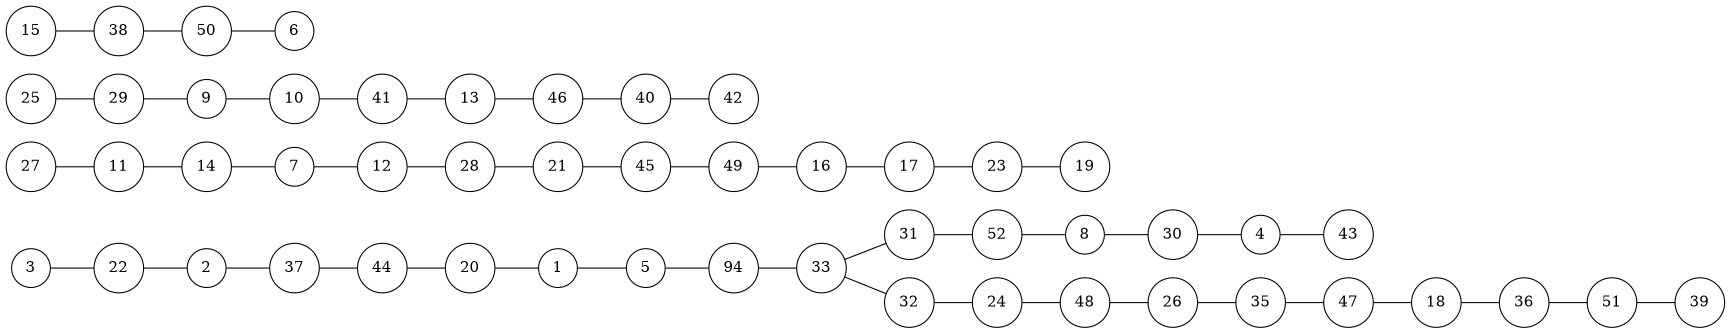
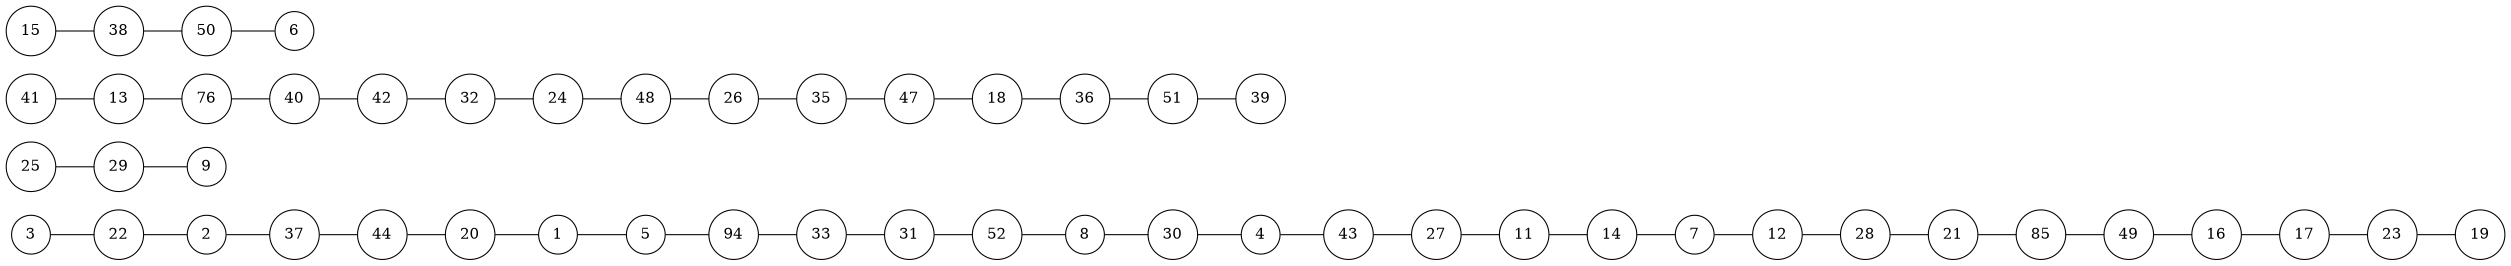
node "10": removed
node "46": label "46" -> "76"
node "45": label "45" -> "85"
edge "43" -- "27": added
edge "33" -- "32": now "42" -- "32"
